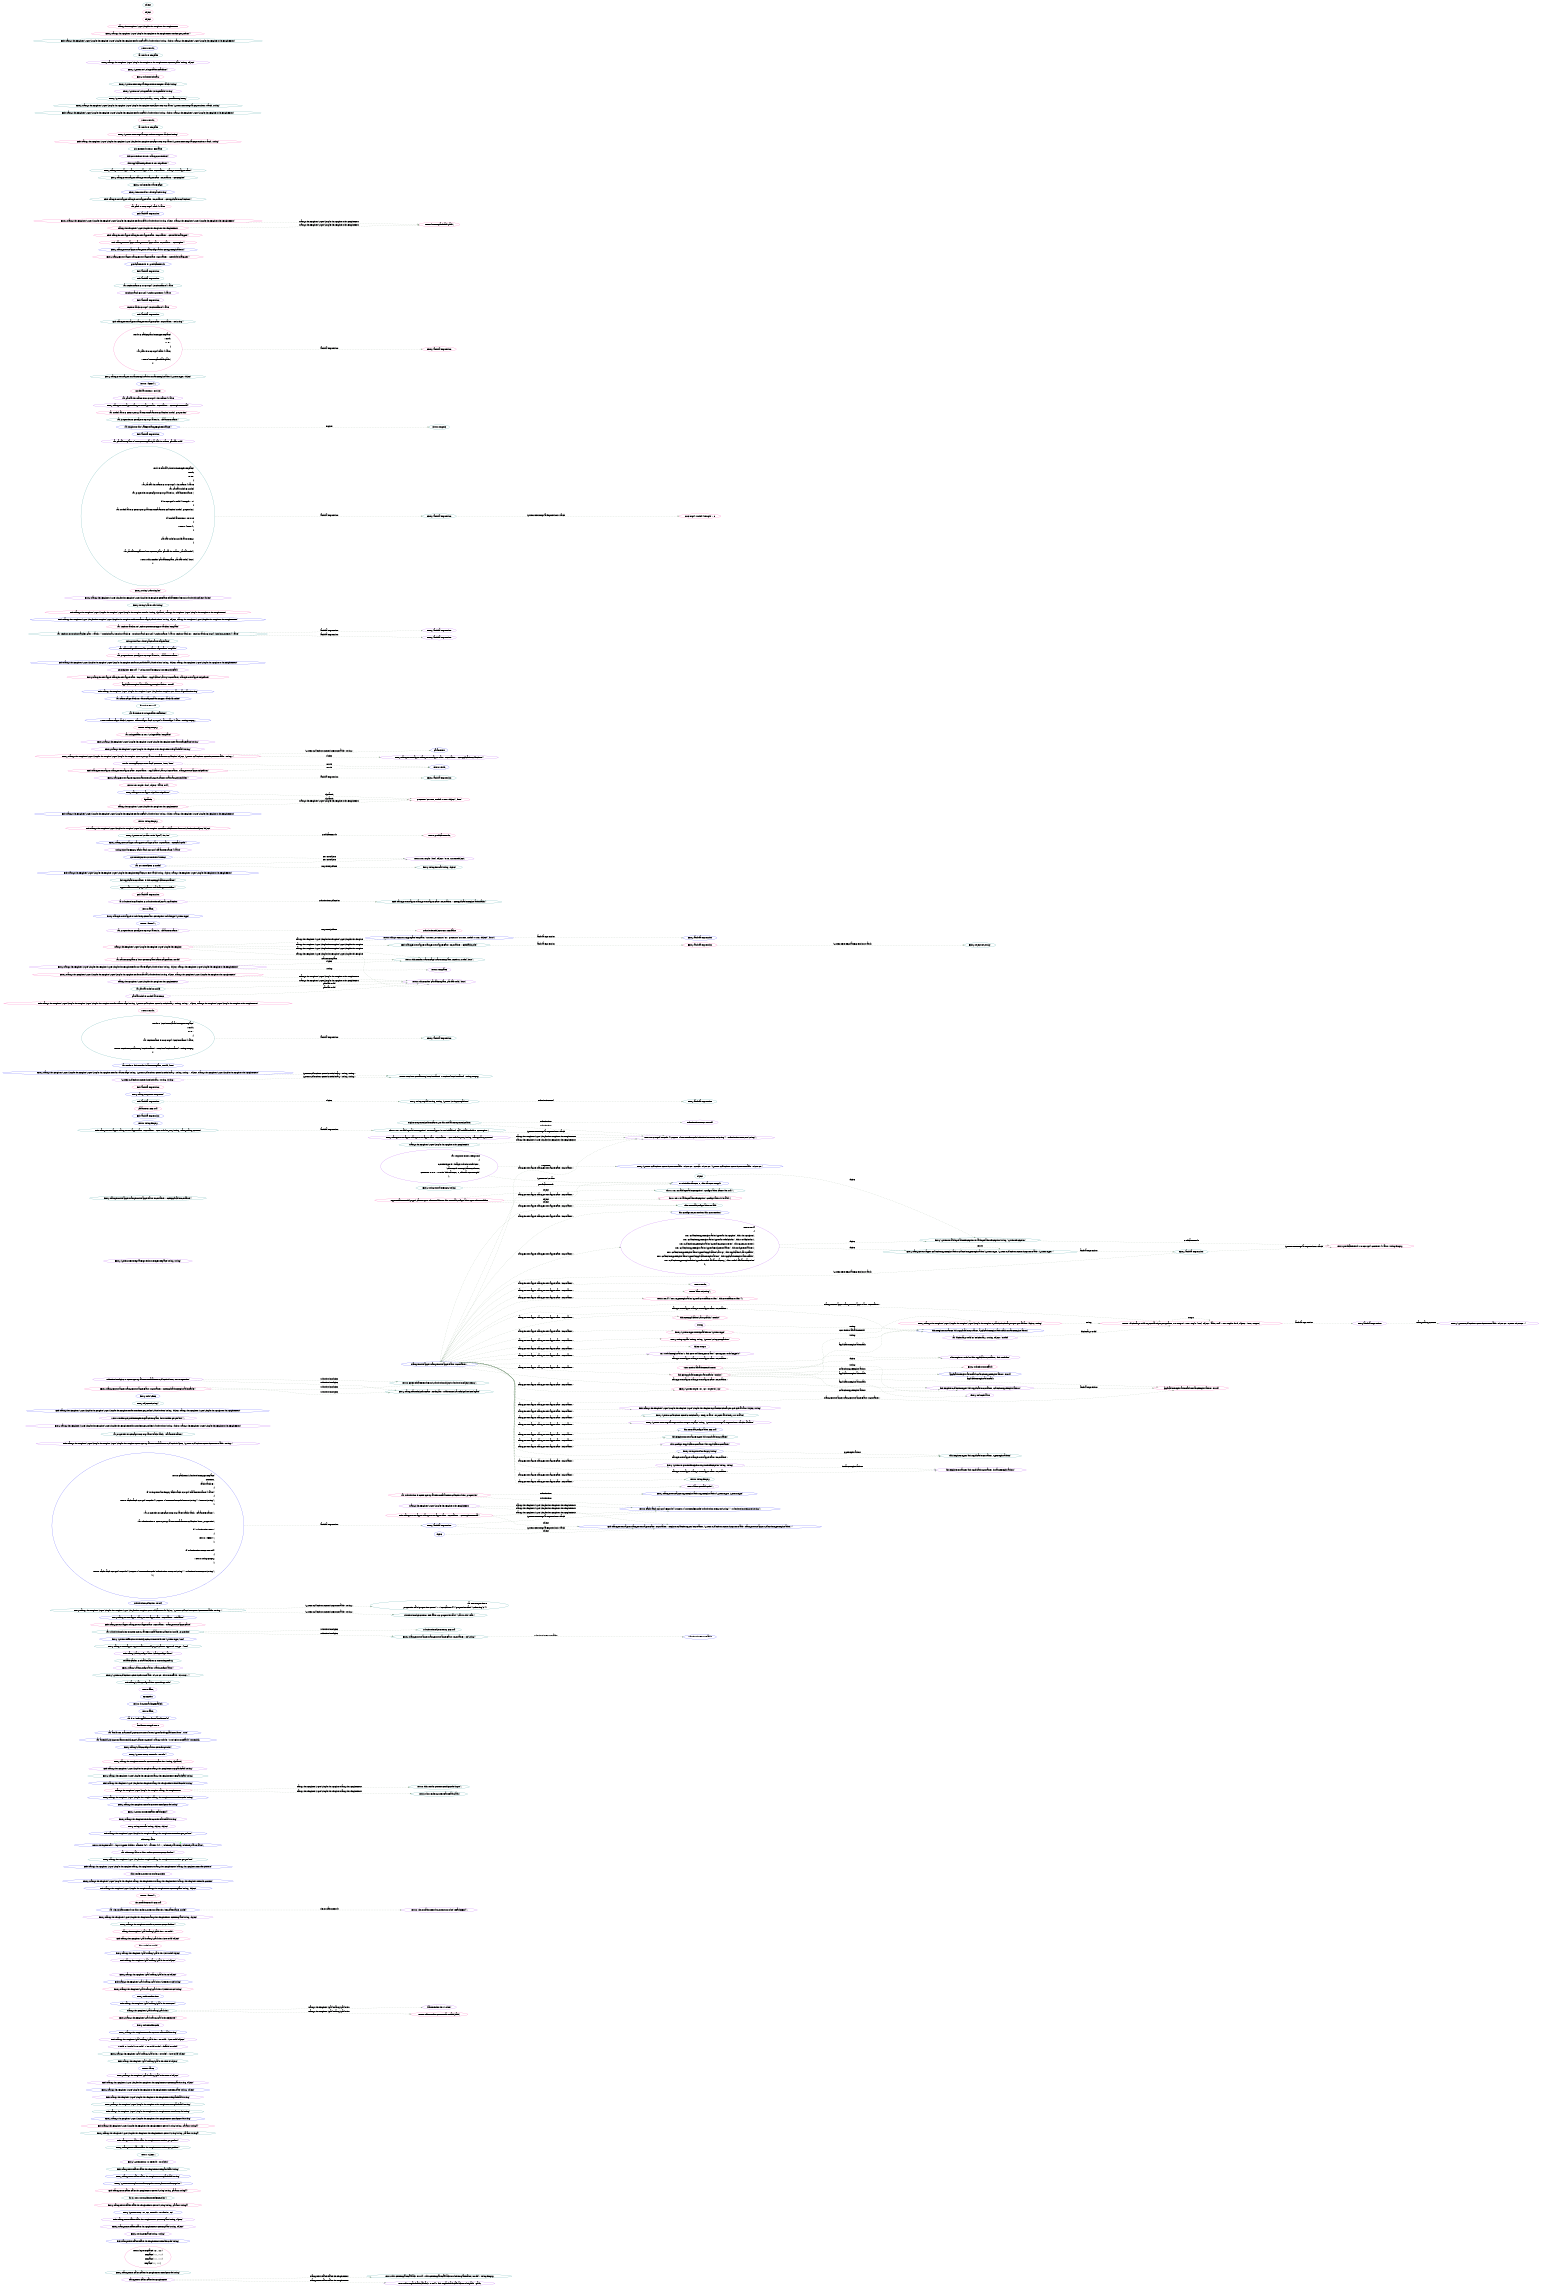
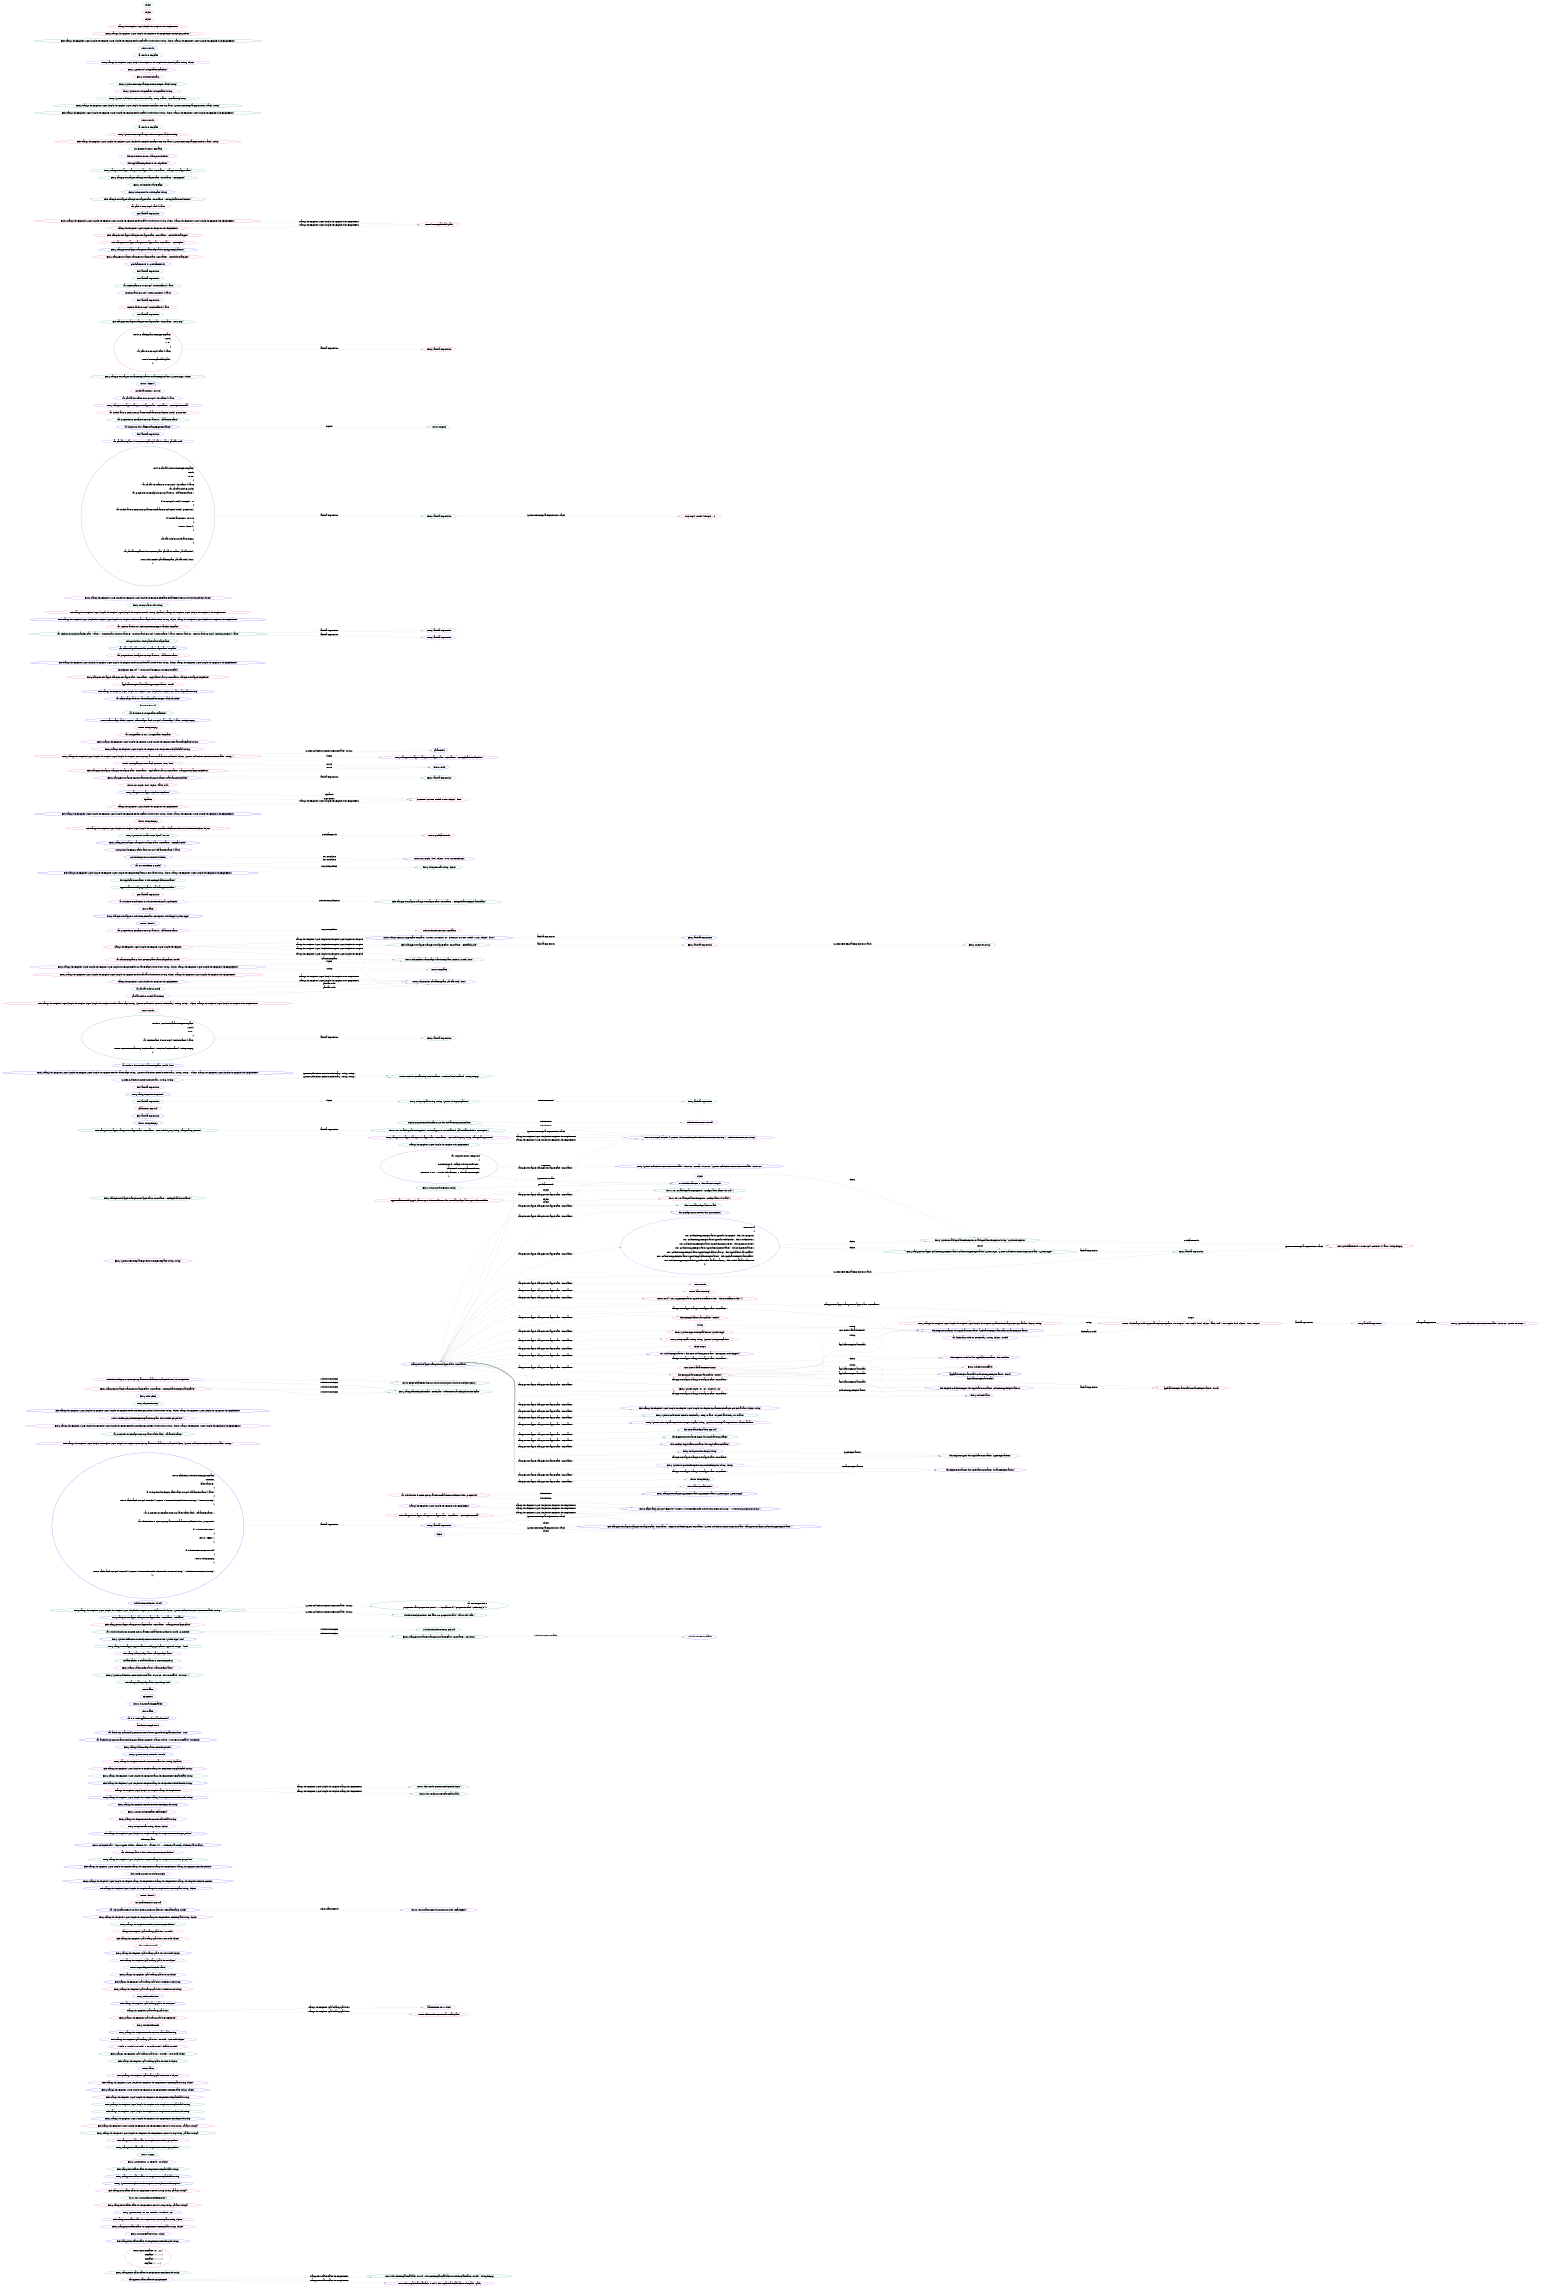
node "Entry item.IsNullOrWhiteSpace(string)": label "Entry item.IsNullOrWhiteSpace(string)" -> "Entry string.IsNullOrWhiteSpace(string)"
node "Entry string.Substring(int)": removed
edge "dynamic" -> "processor(current, model ?? new object(), host)": label "dynamic" -> "expression"
edge "this.GetApplicationRegistrationTasks().ToList()" -> "Entry Unk.FirstOrDefault": label "collectionTypeRegistrations" -> "applicationRegistrationTask"
edge "Nancy.Bootstrapper.NancyBootstrapperBase<TContainer>" -> "applicationRegistrationTask.InstanceRegistrations != null": now "Nancy.Bootstrapper.NancyBootstrapperBase<TContainer>" -> "Entry Unk.GetValue"
node "return HttpUtility.HtmlEncode(value);": added
